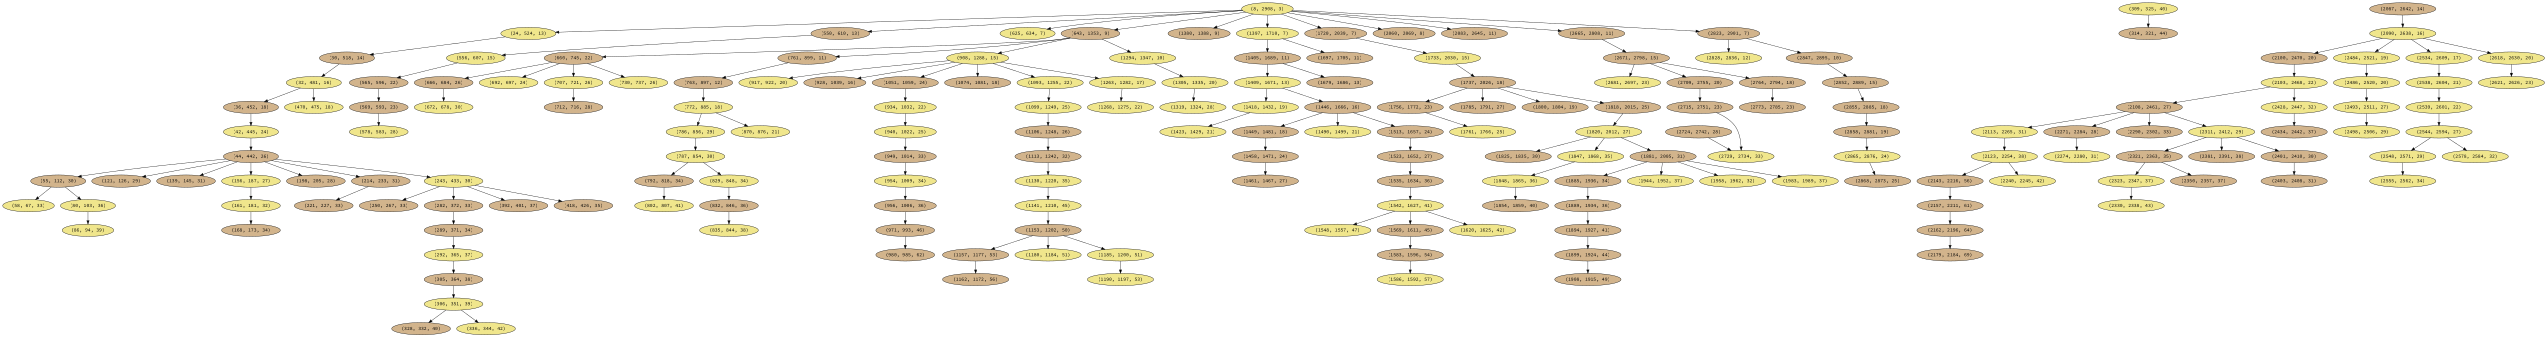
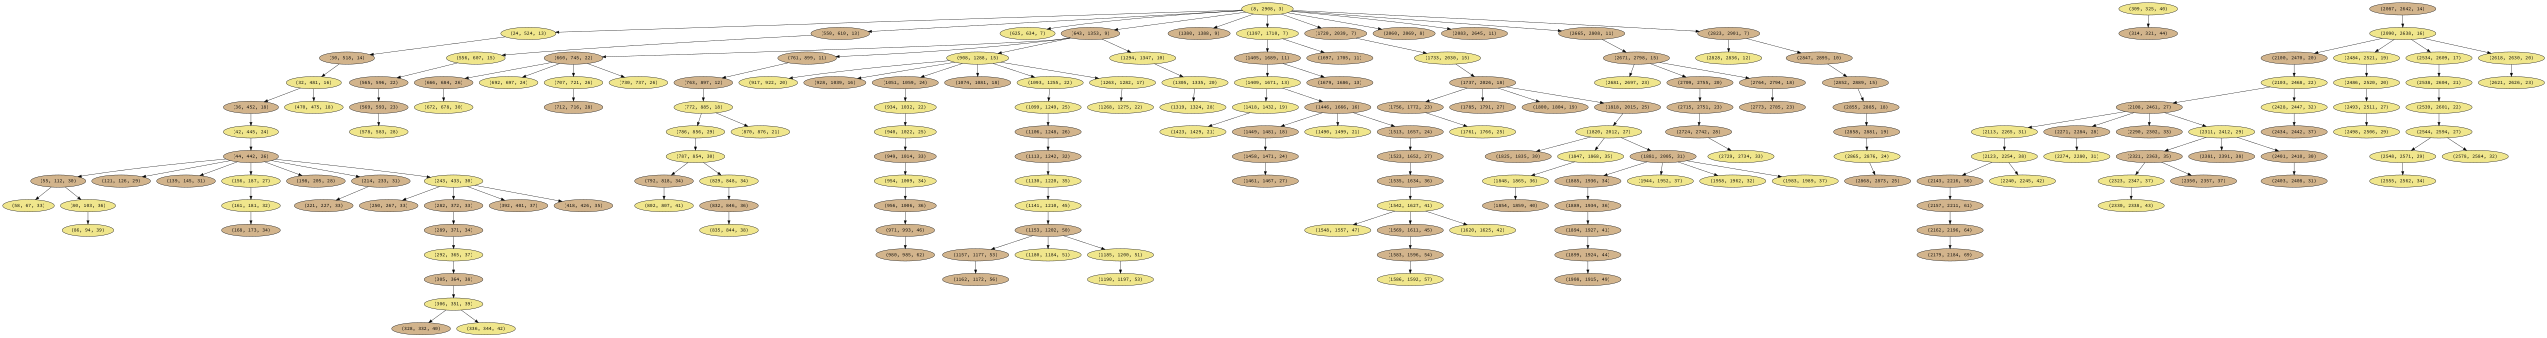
edge "(2715, 2751, 23)" -> "(2729, 2734, 33)": now "(2715, 2751, 23)" -> "(2724, 2742, 28)"
